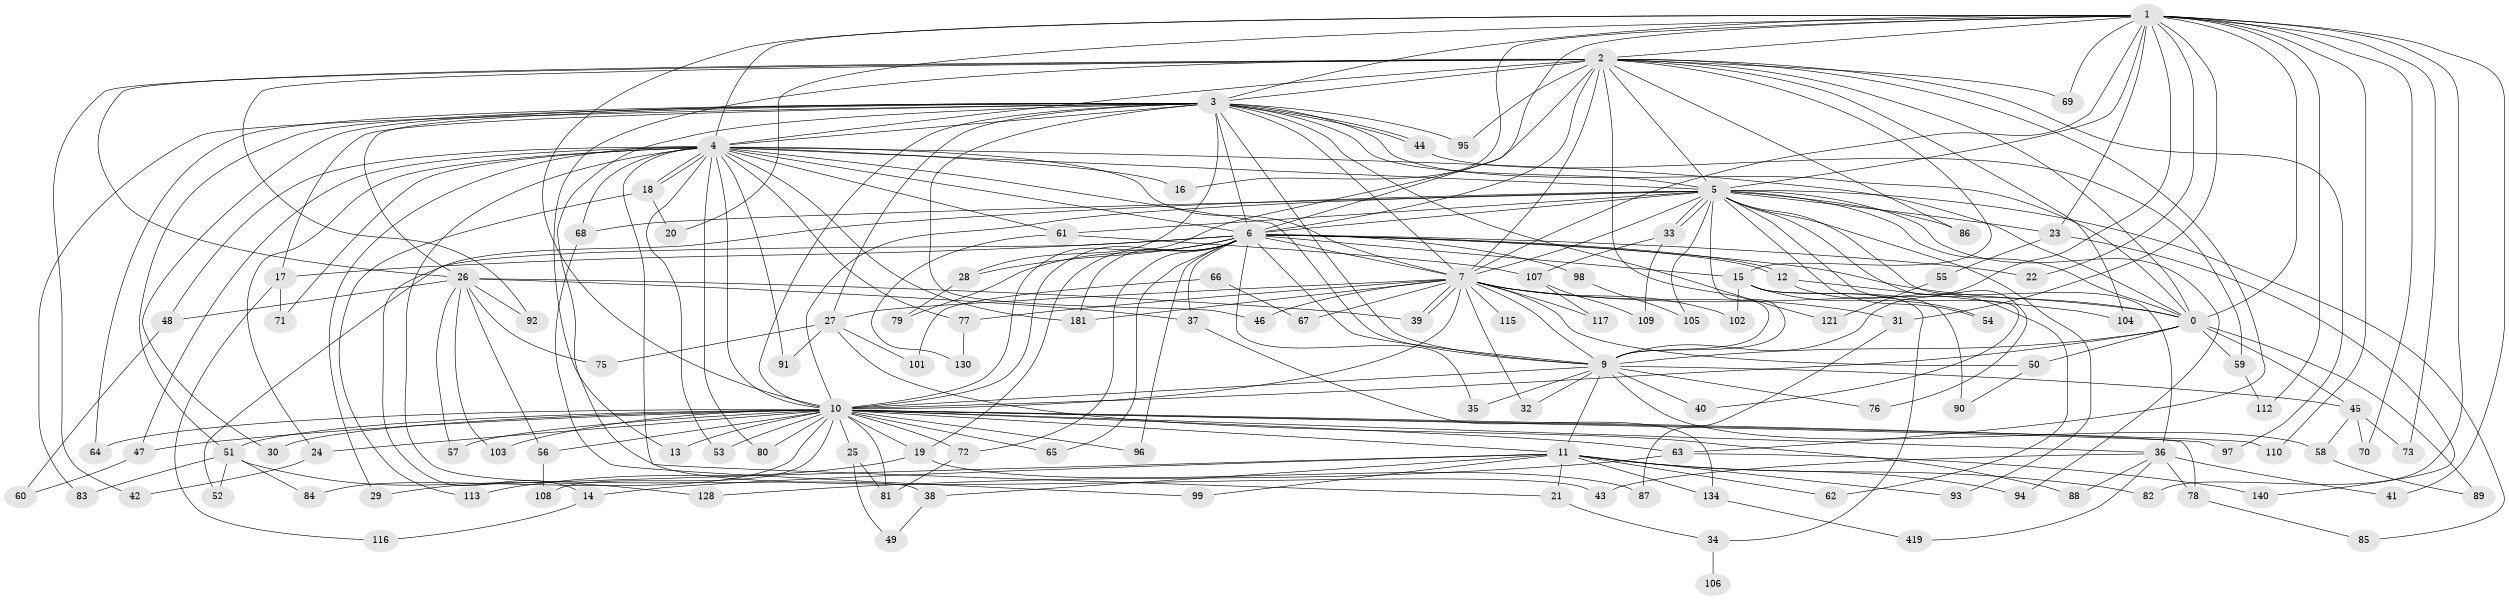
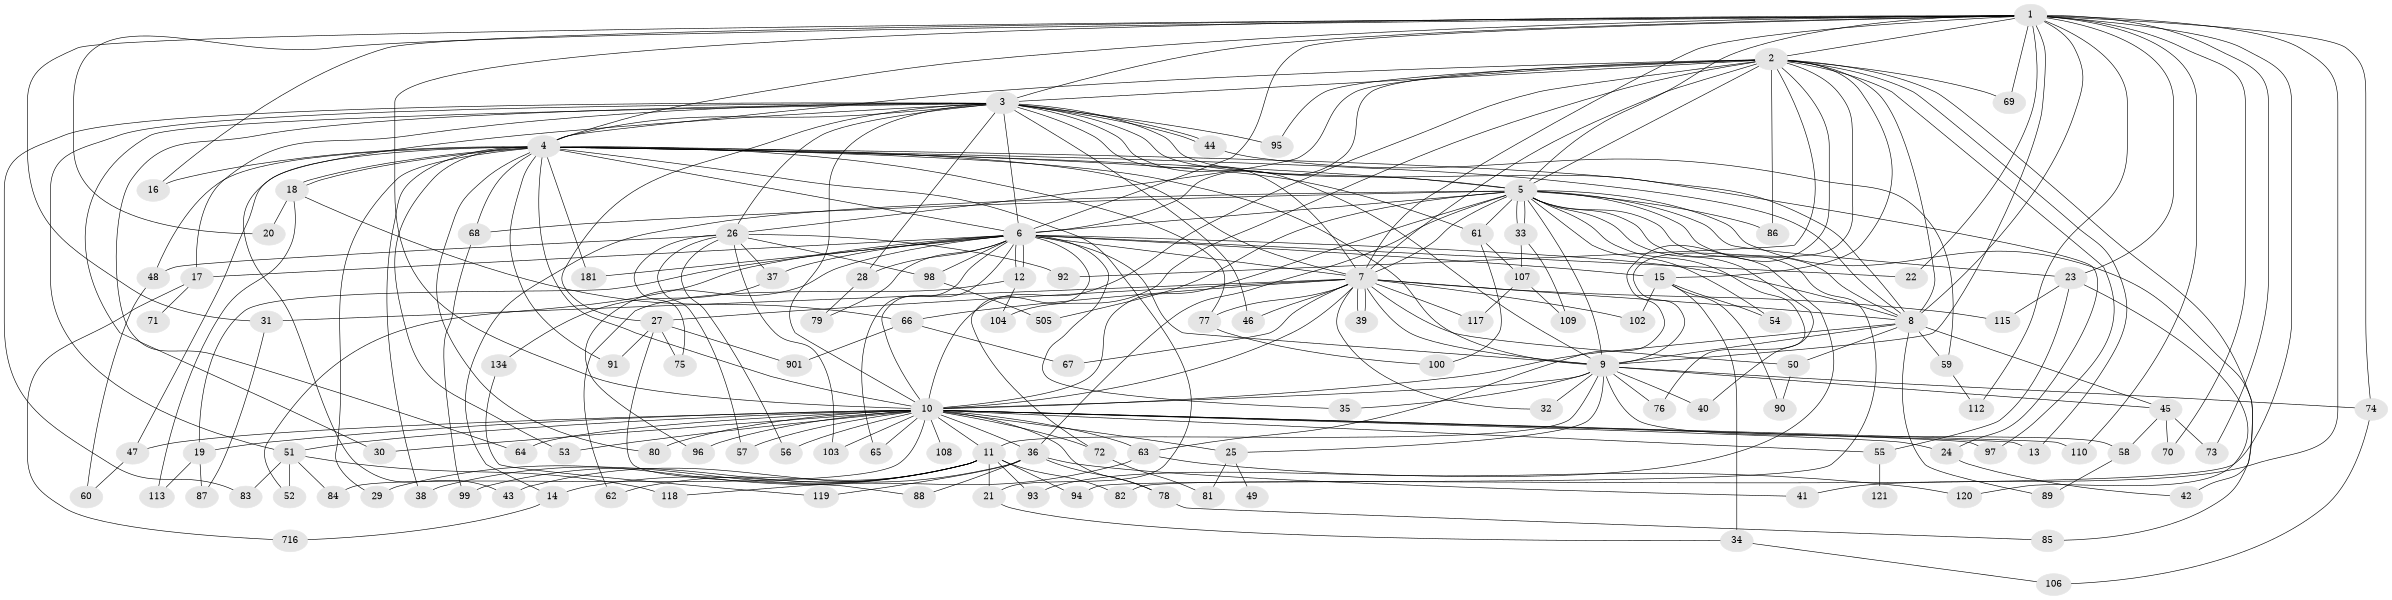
edge "4" -- "71": removed
edge "3" -- "121": removed
edge "26" -- "39": now "26" -- "98"
edge "18" -- "66": added
edge "7" -- "181": now "7" -- "66"
edge "23" -- "115": added
node "105": label "105" -> "505"
node "0": label "0" -> "8"
node "101": label "101" -> "901"
node "130": label "130" -> "100"
node "74": added
edge "9" -- "25": added
edge "10" -- "81": now "10" -- "55"
edge "56" -- "108": removed
edge "11" -- "134": removed
node "128": label "128" -> "118"
node "140": label "140" -> "120"
edge "38" -- "49": removed
node "116": label "116" -> "716"
node "419": label "419" -> "119"
